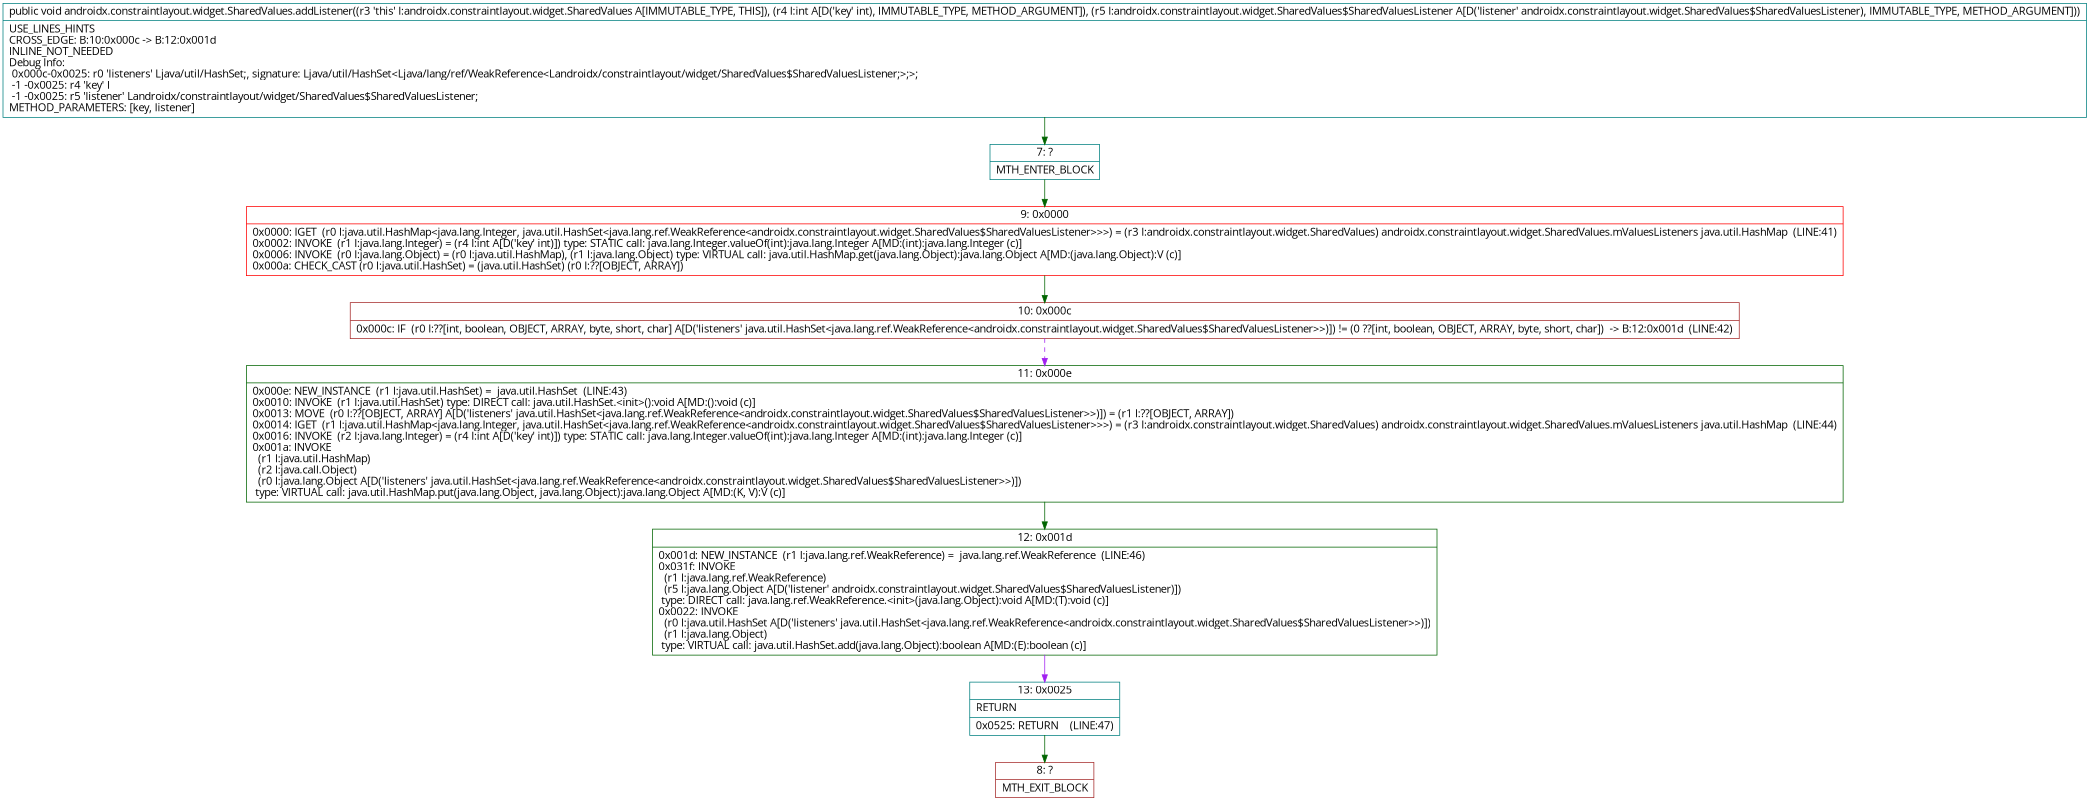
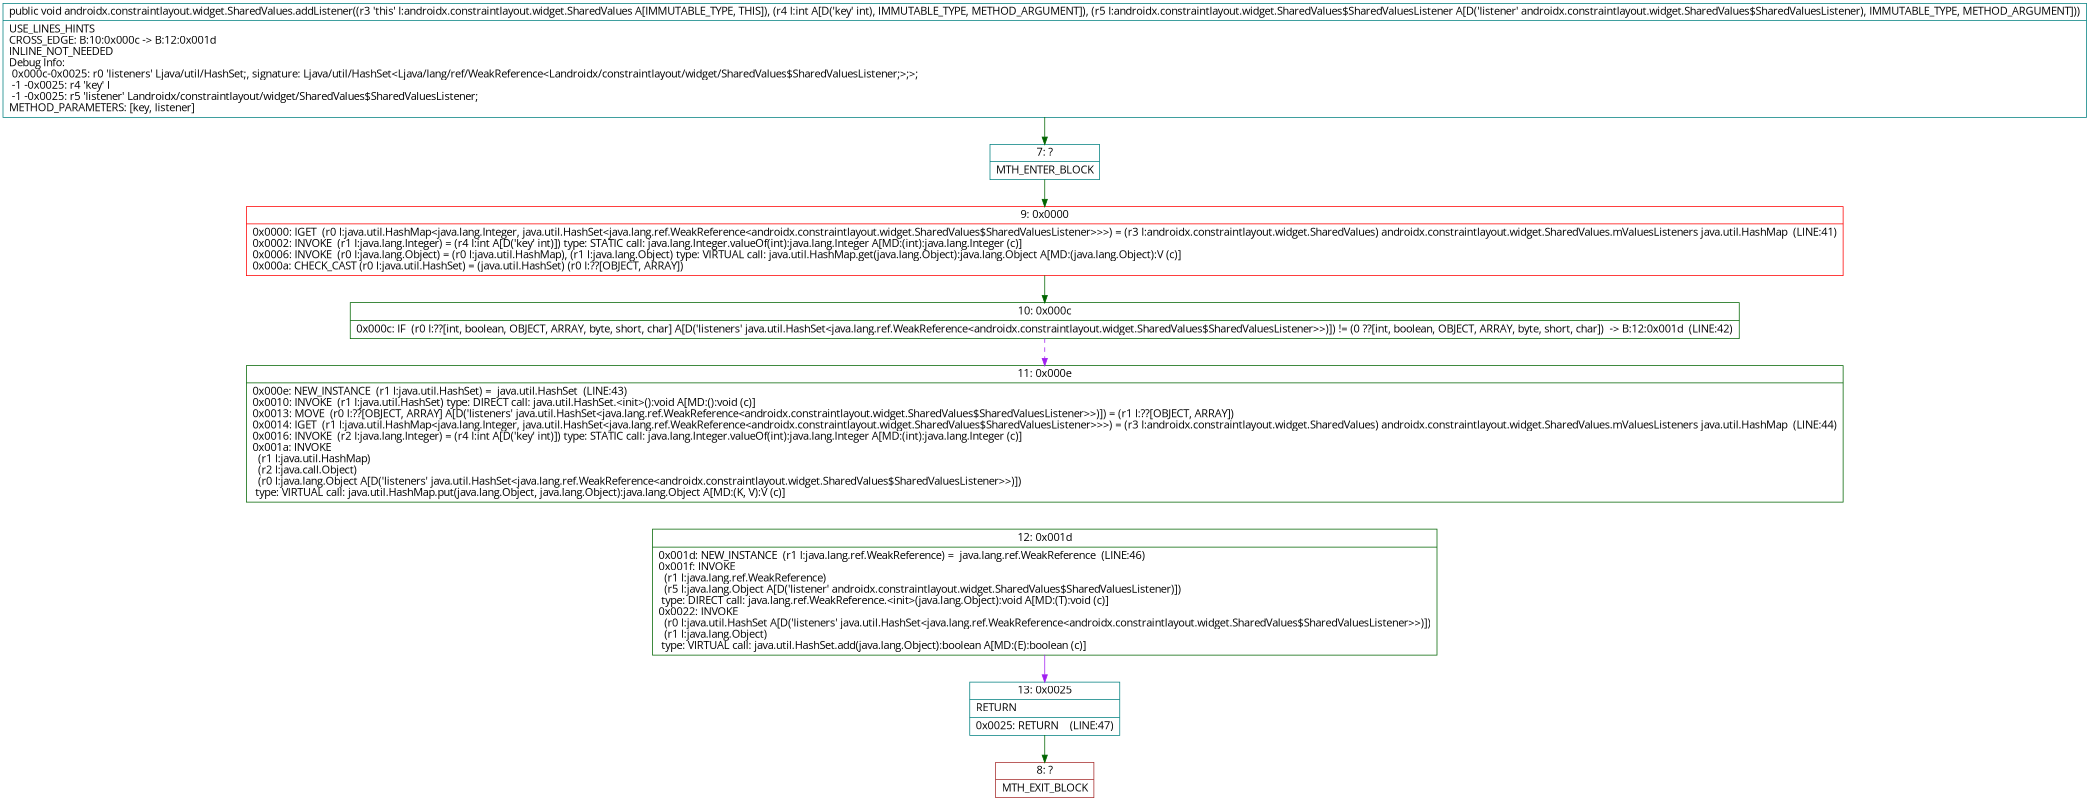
node "10: 0x000c": color brown -> darkgreen
edge "11: 0x000e" -> "12: 0x001d": removed
node "12: 0x001d": text "0x031f: INVOKE" -> "0x001f: INVOKE"
node "13: 0x0025": text "0x0525: RETURN    (LINE:47)" -> "0x0025: RETURN    (LINE:47)"
